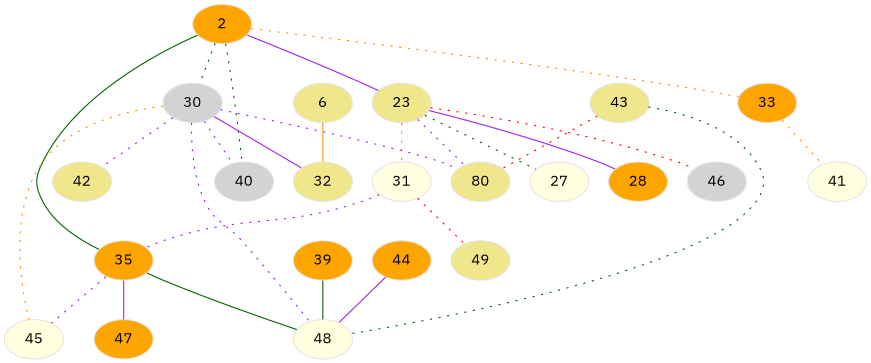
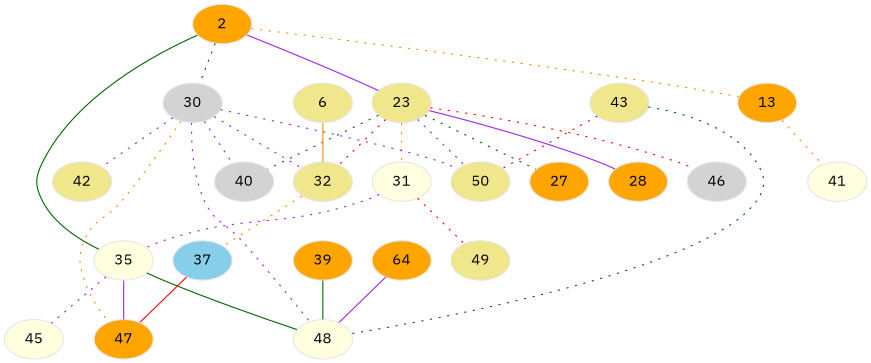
edge "2" -- "40": now "23" -- "40"
node "33": label "33" -> "13"
edge "30" -- "32": style solid -> dotted
edge "23" -- "32": added
node "80": label "80" -> "50"
node "27": fillcolor lightyellow -> orange
edge "30" -- "45": now "30" -- "47"
node "35": fillcolor orange -> lightyellow
node "37": added
node "44": label "44" -> "64"
